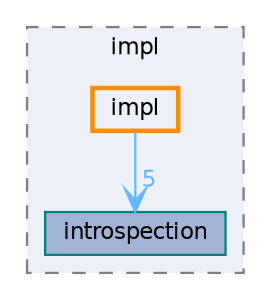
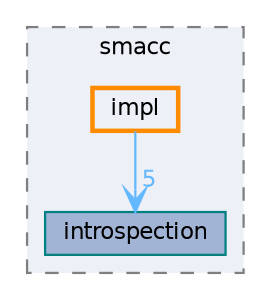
cluster "impl": label "impl" -> "smacc"
